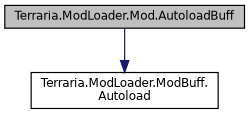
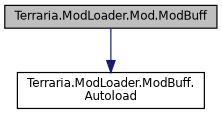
node "Terraria.ModLoader.Mod.AutoloadBuff": label "Terraria.ModLoader.Mod.AutoloadBuff" -> "Terraria.ModLoader.Mod.ModBuff"
